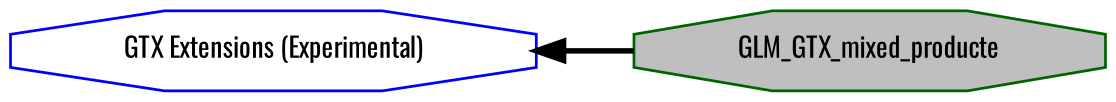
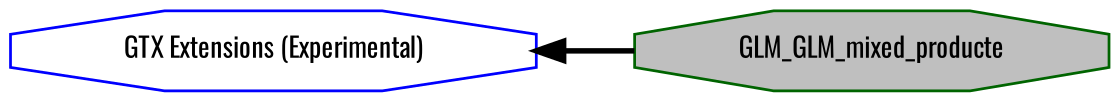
node "GLM_GTX_mixed_producte": label "GLM_GTX_mixed_producte" -> "GLM_GLM_mixed_producte"
